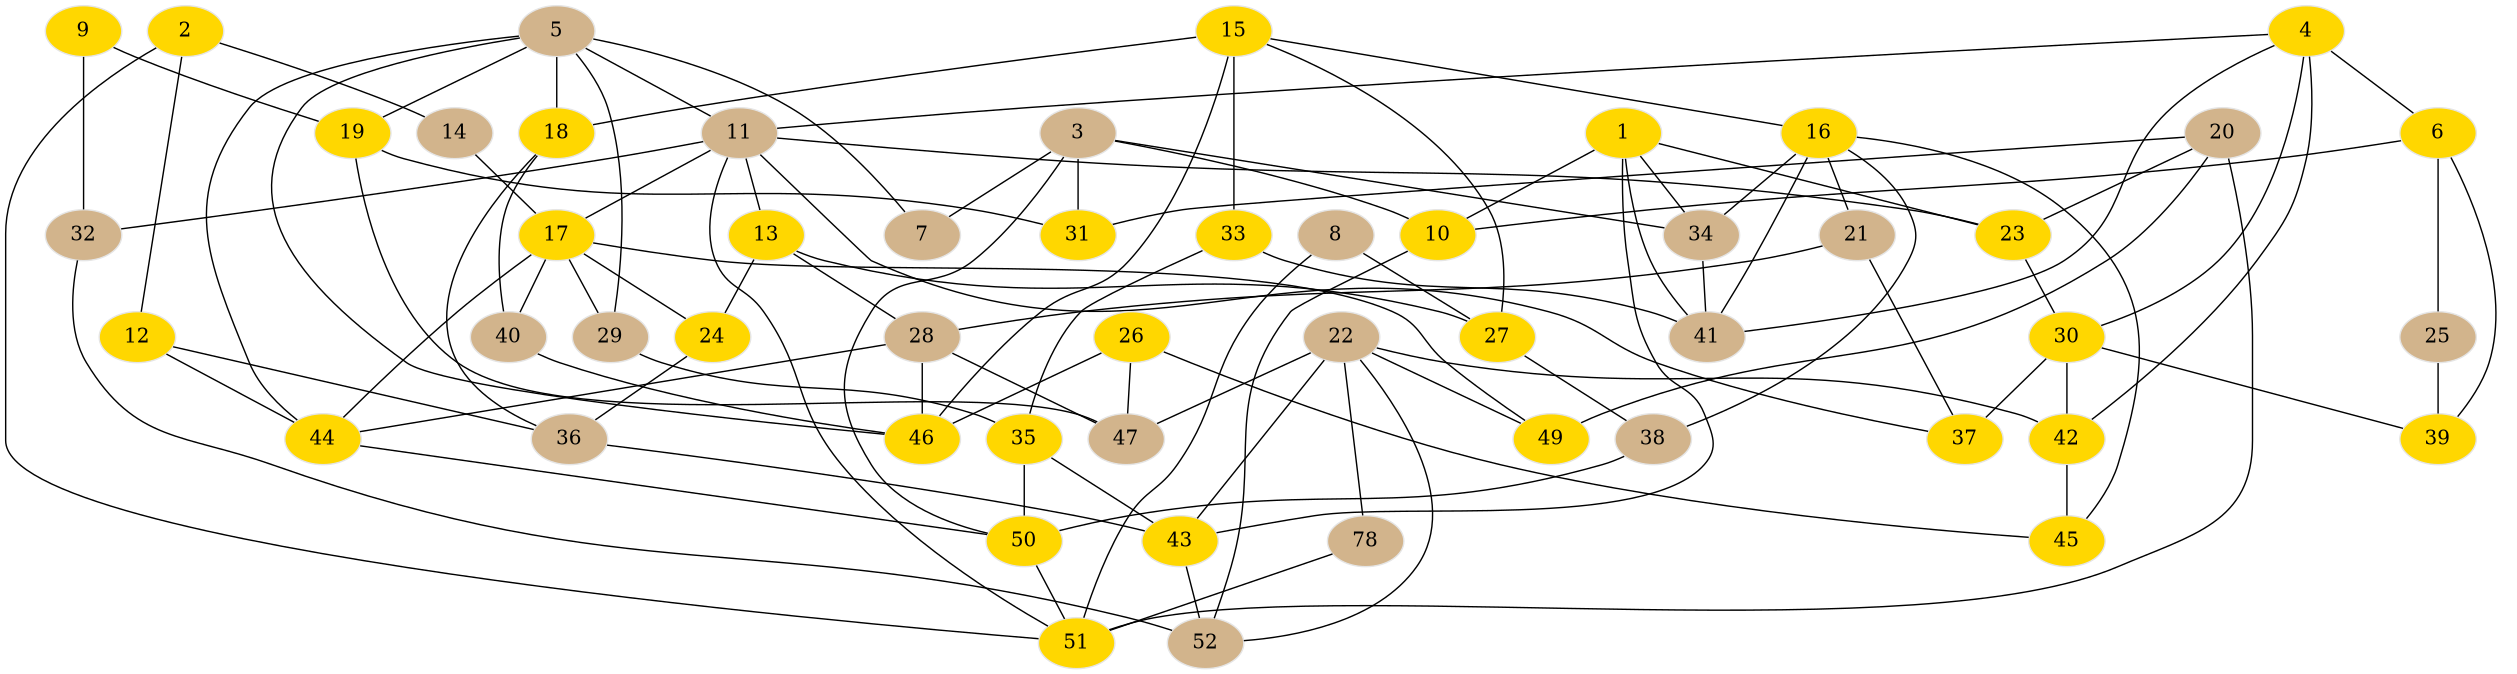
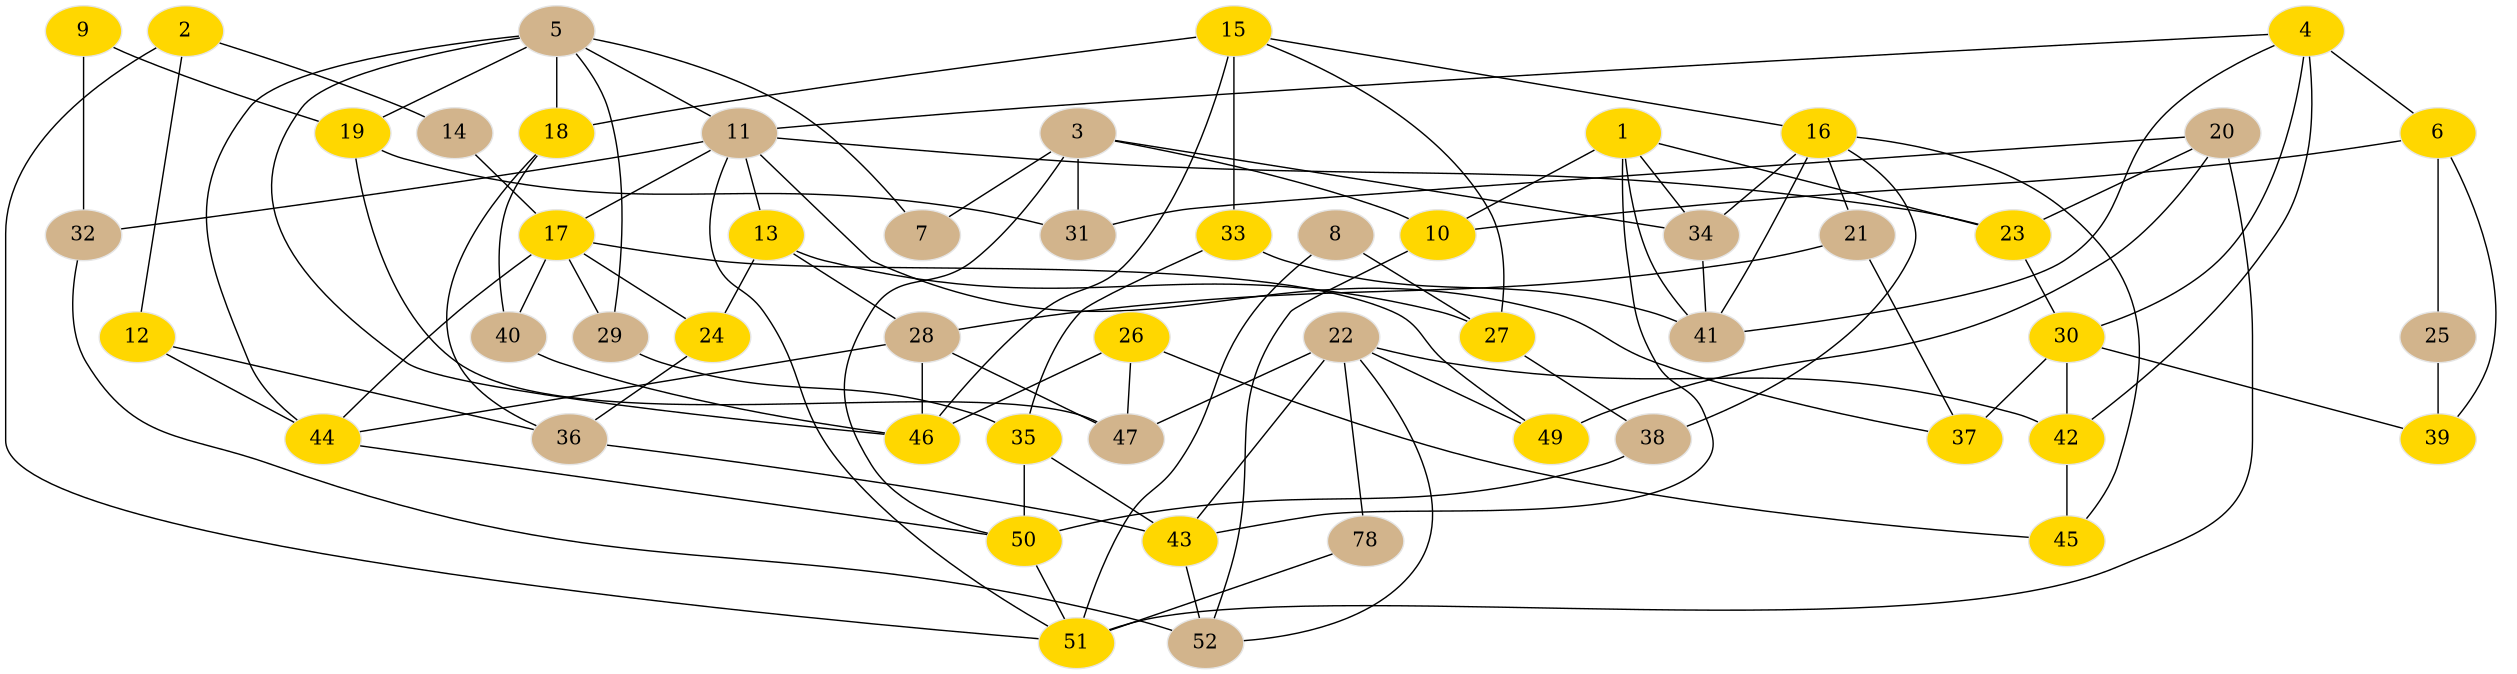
node "31": fillcolor gold -> tan
